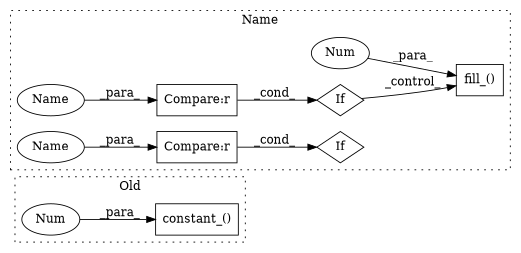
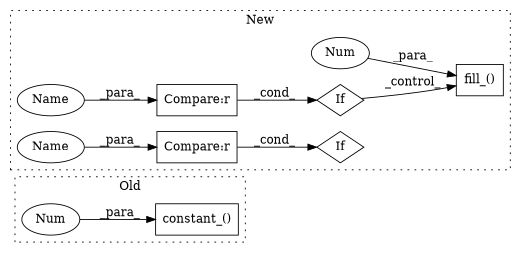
cluster "Name": label "Name" -> "New"
